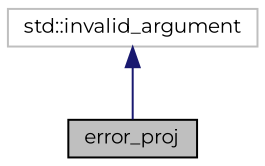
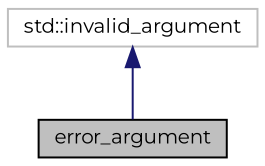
node "error_proj": label "error_proj" -> "error_argument"
